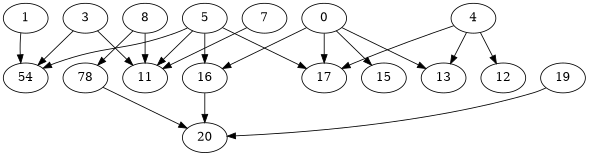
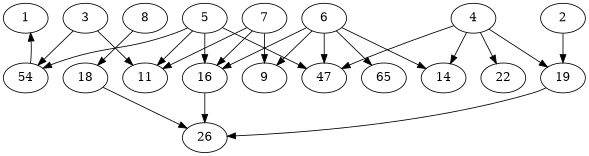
node "0": label "0" -> "6"
node "2": added
edge "1" -> "54": reversed
edge "7" -> "16": added
edge "4" -> "19": added
edge "8" -> "11": removed
node "78": label "78" -> "18"
node "9": added
node "17": label "17" -> "47"
node "15": label "15" -> "65"
node "13": label "13" -> "14"
node "12": label "12" -> "22"
node "20": label "20" -> "26"
